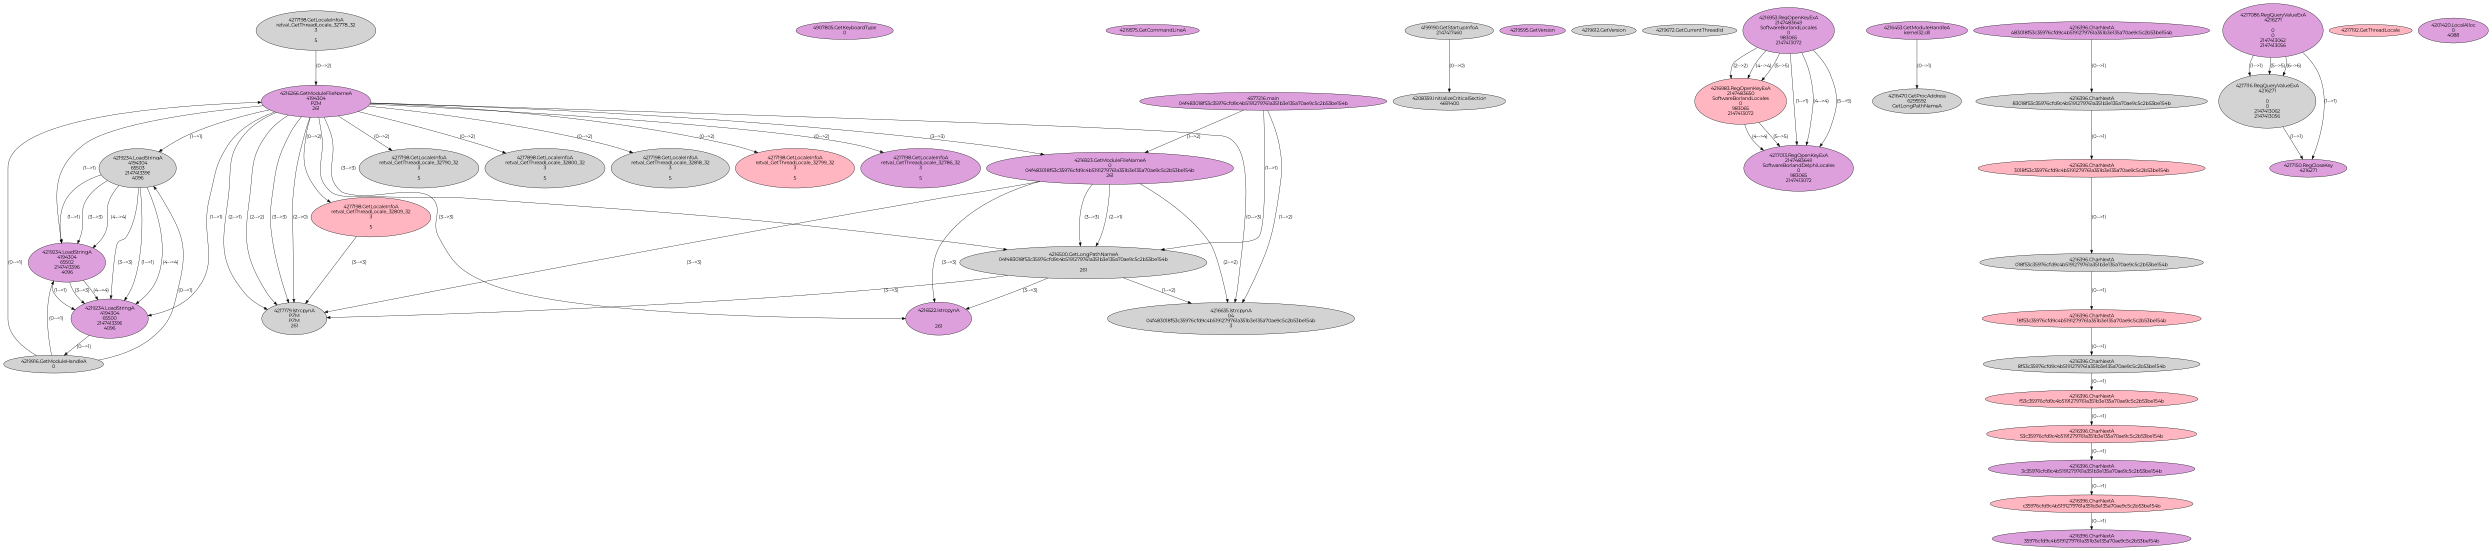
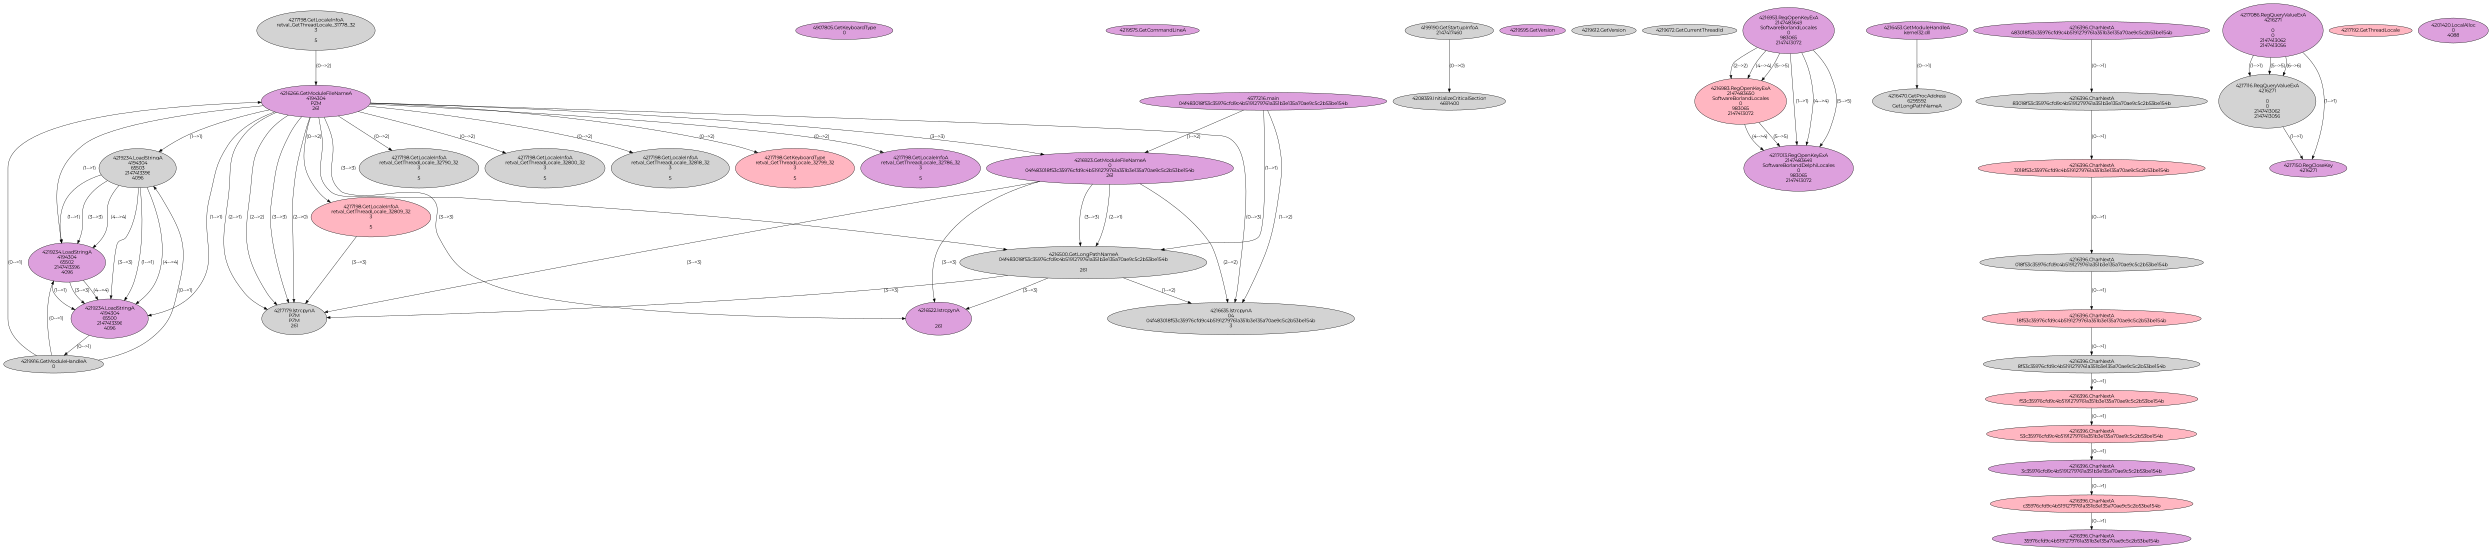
node "4217198.GetLocaleInfoA retval_GetThreadLocale_32778_32 3 5": label "4217198.GetLocaleInfoA retval_GetThreadLocale_32778_32 3 5" -> "4217198.GetLocaleInfoA retval_GetThreadLocale_31778_32 3 5"
node "4217898.GetLocaleInfoA retval_GetThreadLocale_32800_32 3 5": label "4217898.GetLocaleInfoA retval_GetThreadLocale_32800_32 3 5" -> "4217198.GetLocaleInfoA retval_GetThreadLocale_32800_32 3 5"
node "4217198.GetLocaleInfoA retval_GetThreadLocale_32799_32 3 5": label "4217198.GetLocaleInfoA retval_GetThreadLocale_32799_32 3 5" -> "4217198.GetKeyboardType retval_GetThreadLocale_32799_32 3 5"
